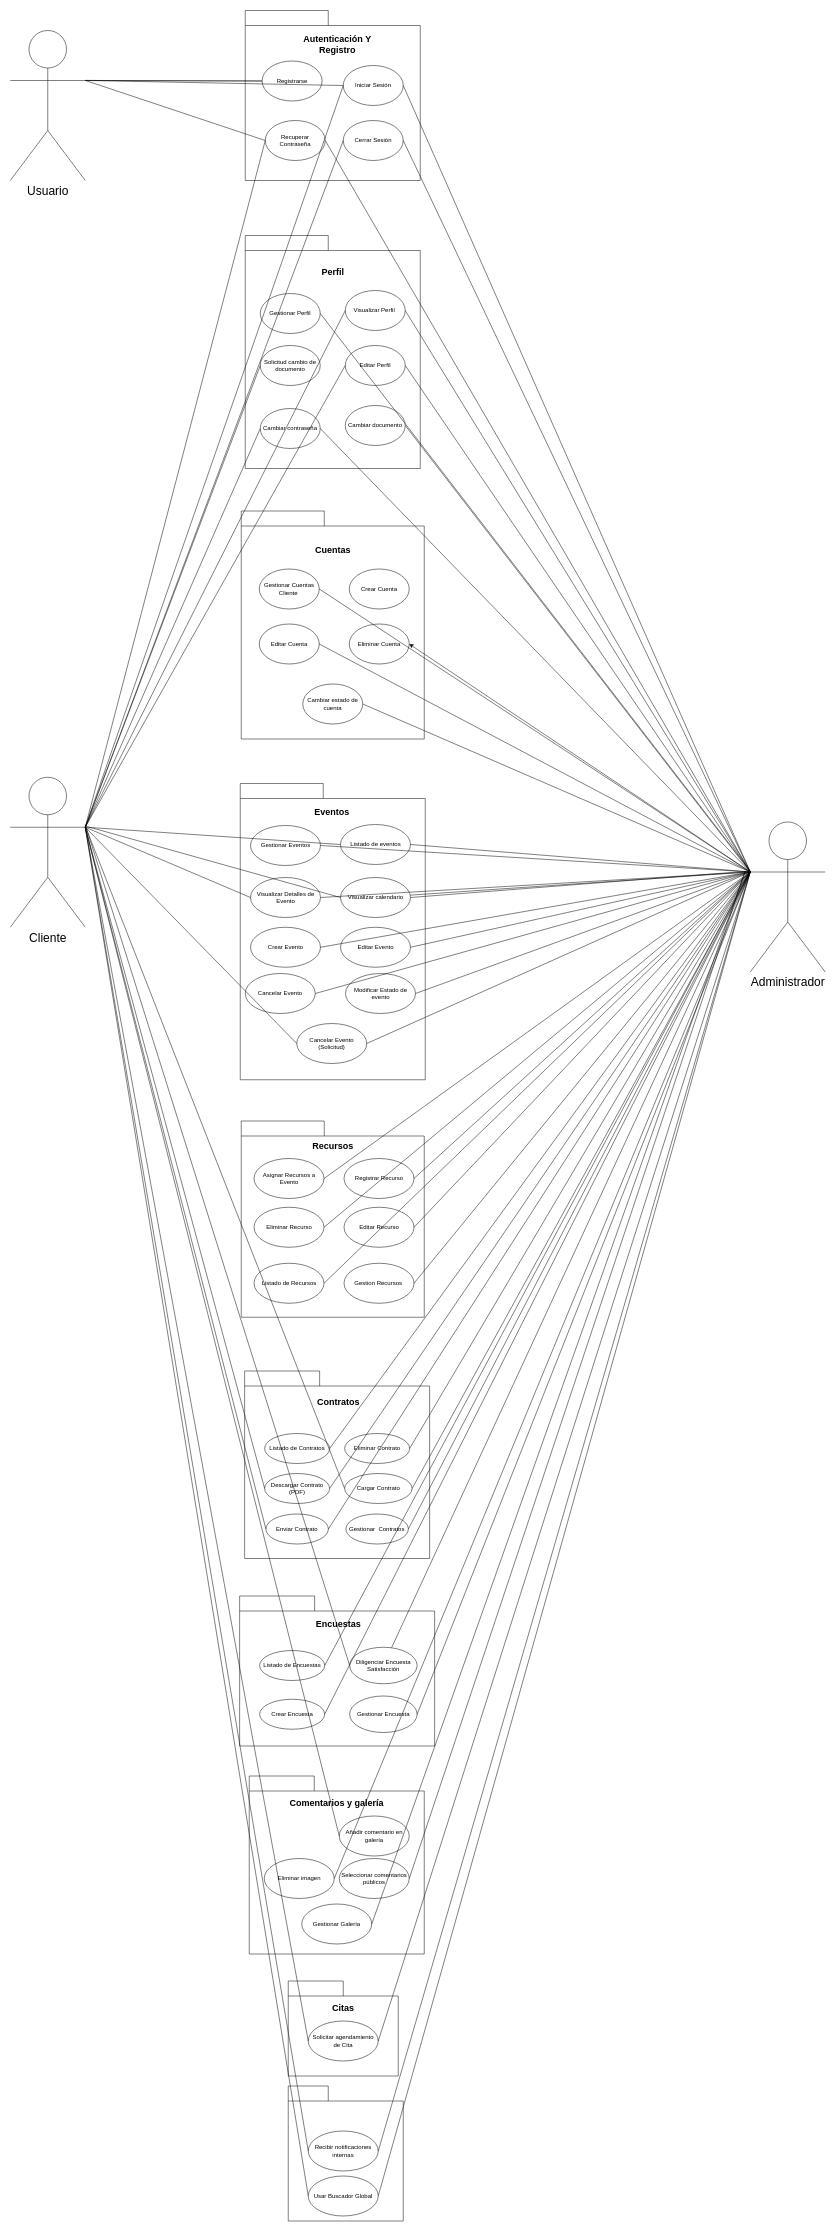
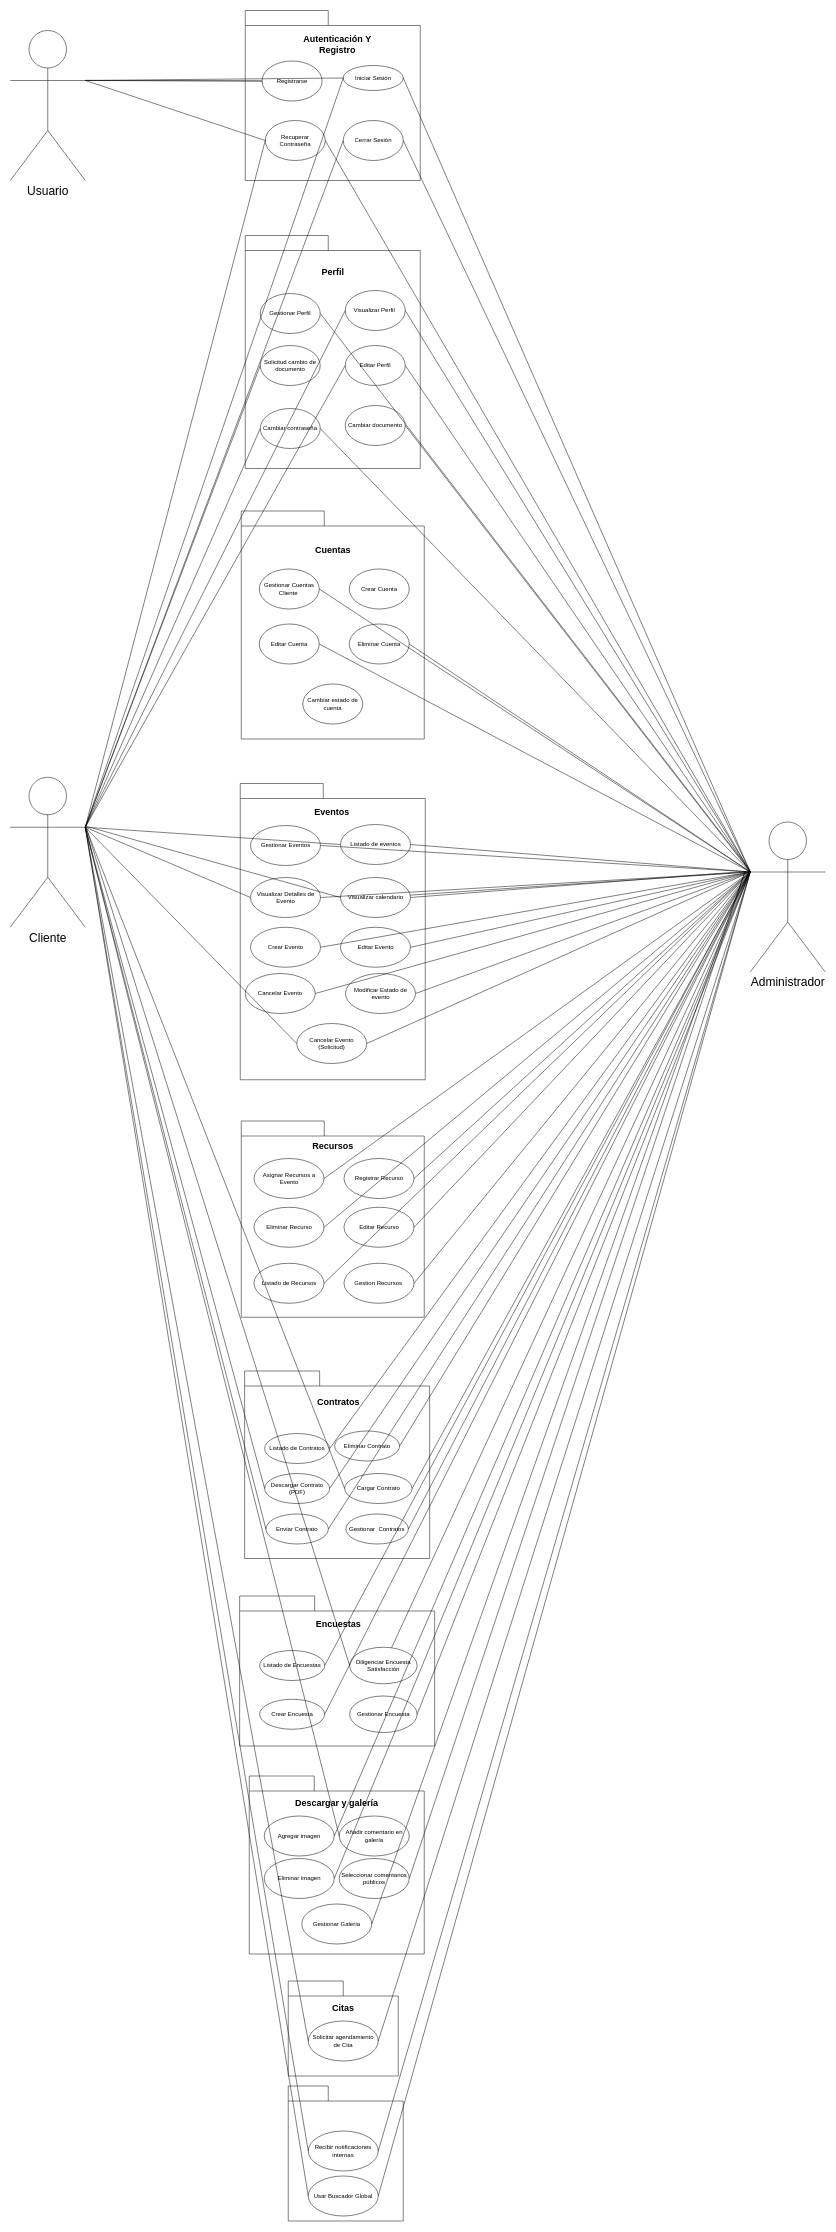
node "Iniciar Sesión": size 60x40 -> 60x25
edge "Administrador" -> "Eliminar Cuenta": arrowhead classic -> none
edge "Cambiar estado de cuenta" -- "Administrador": removed
edge "Administrador" -- "Agregar imagen": added
node "Eliminar Contrato": moved (377, 1448) -> (367, 1446)
node "Comentarios y galería": label "Comentarios y galería" -> "Descargar y galería"
node "Agregar imagen": added
